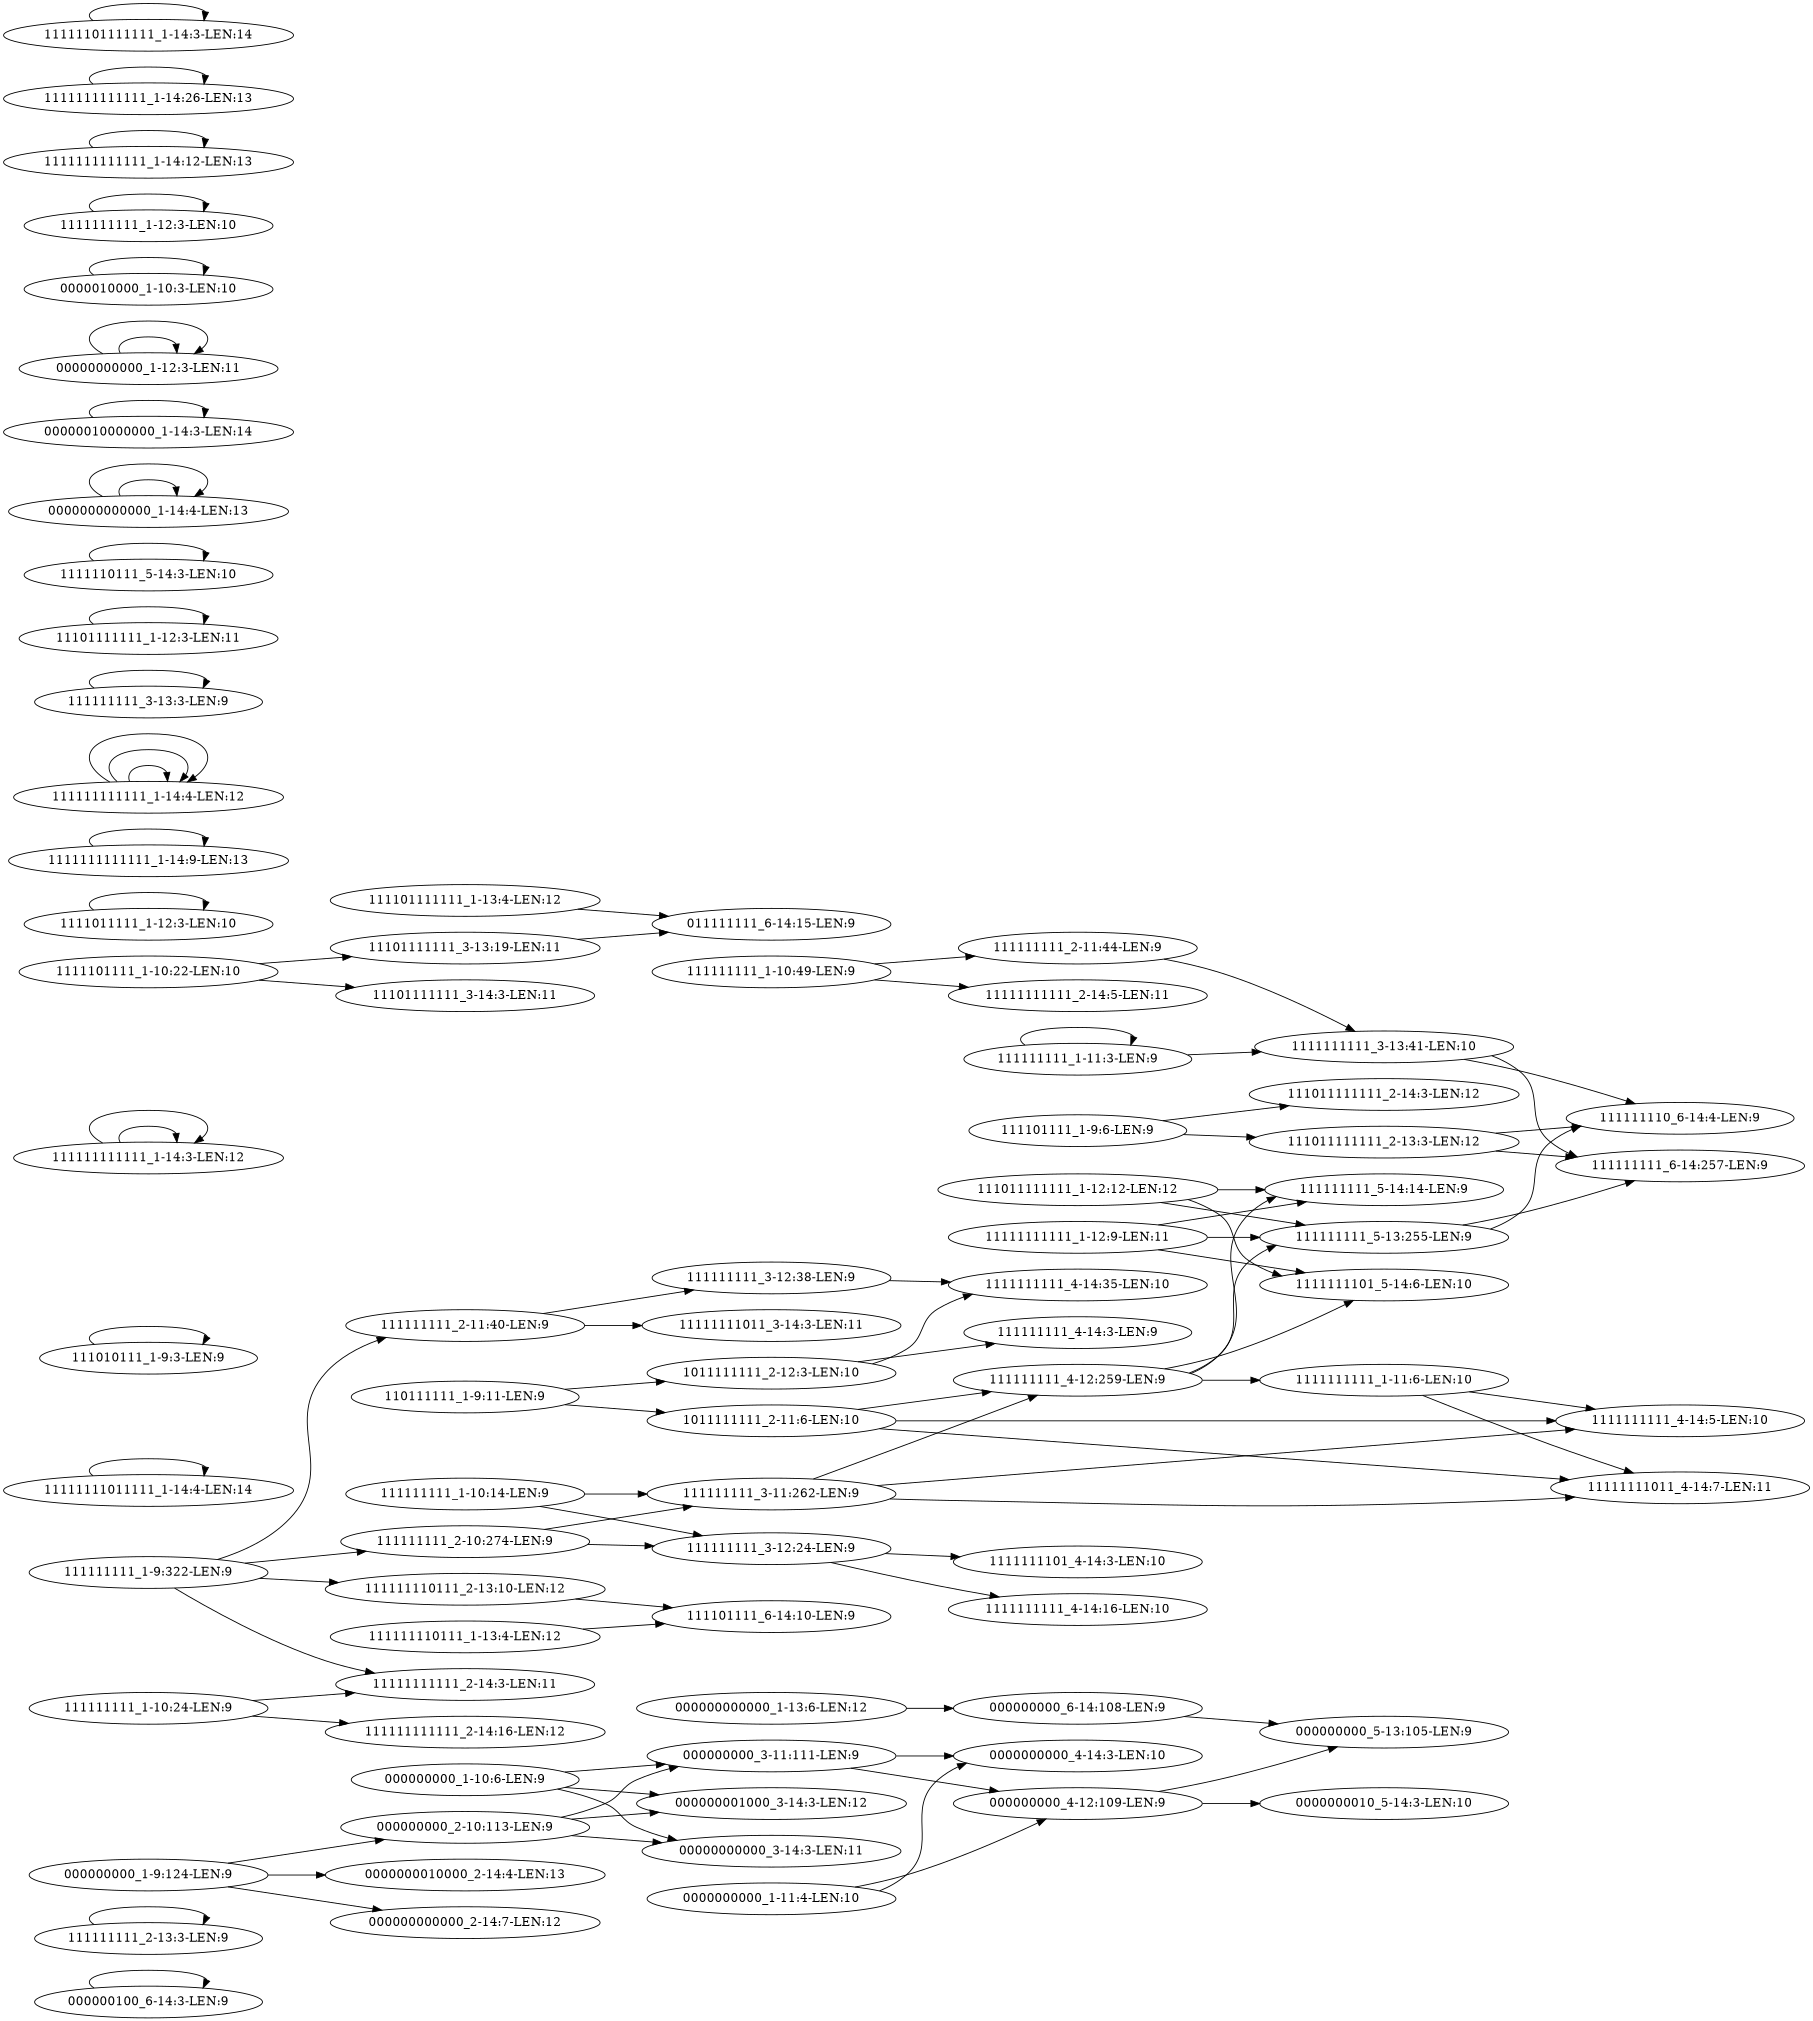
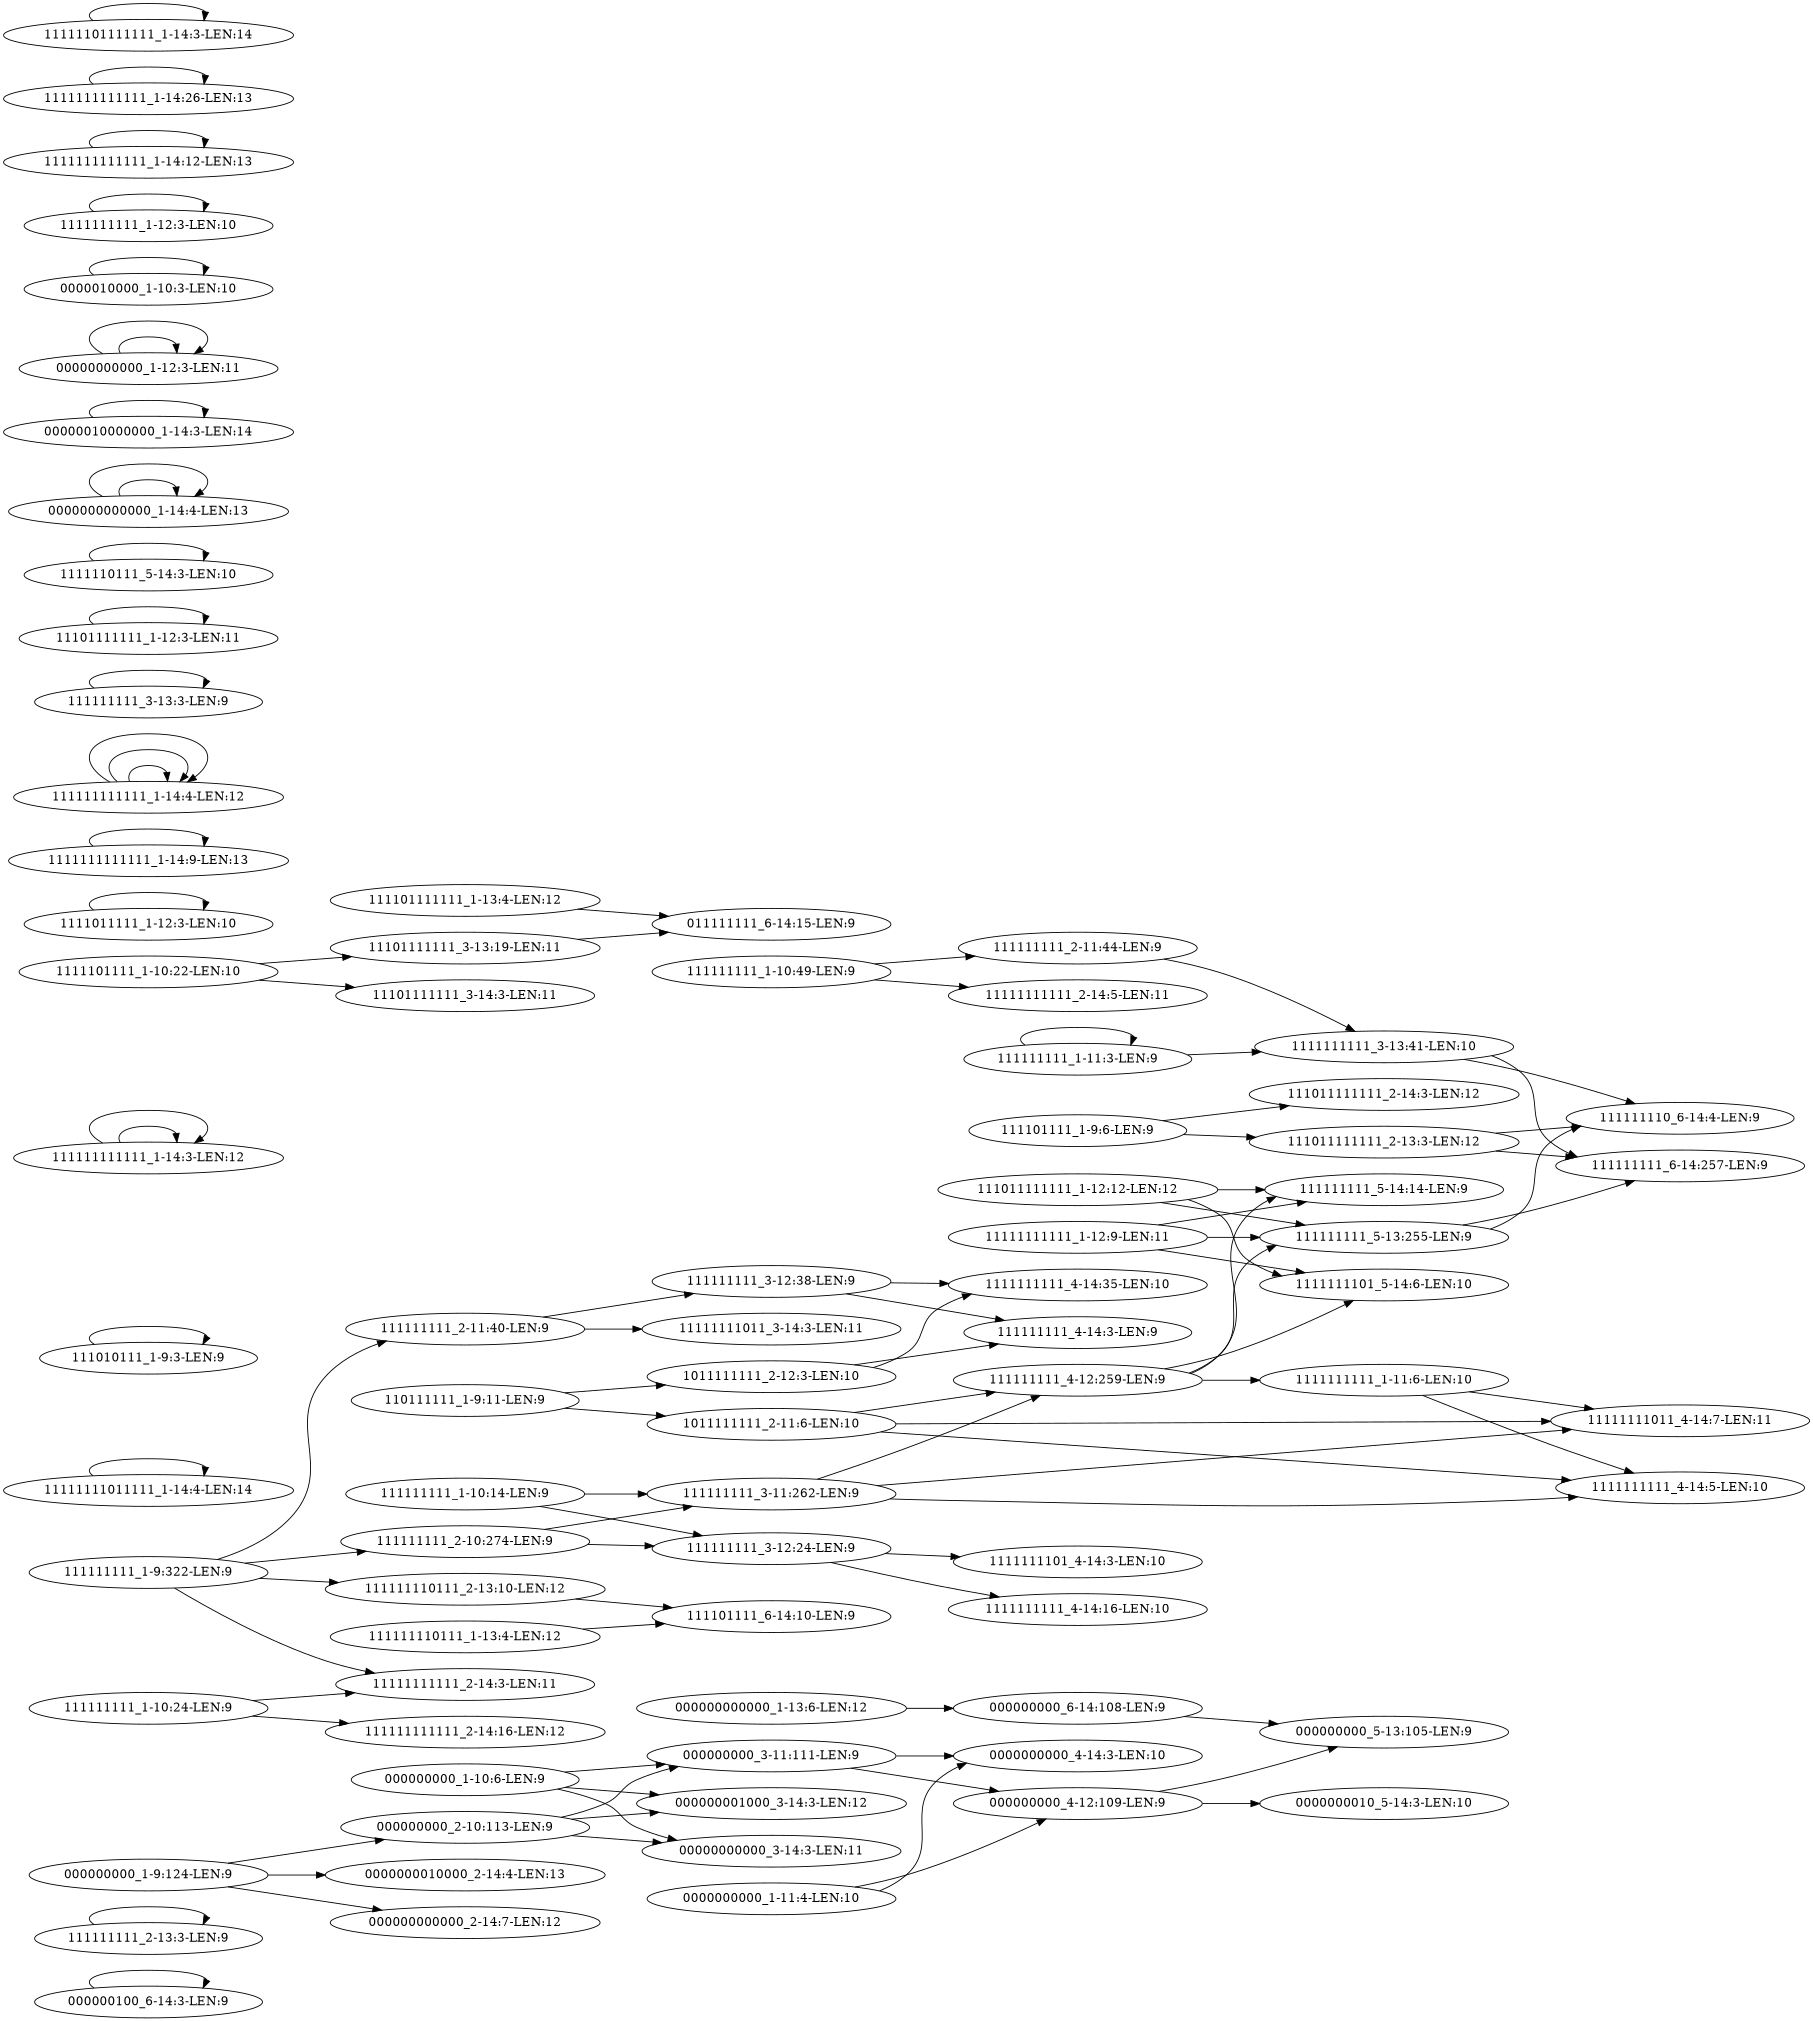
edge "111111111_3-12:38-LEN:9" -> "111111111_4-14:3-LEN:9": added
